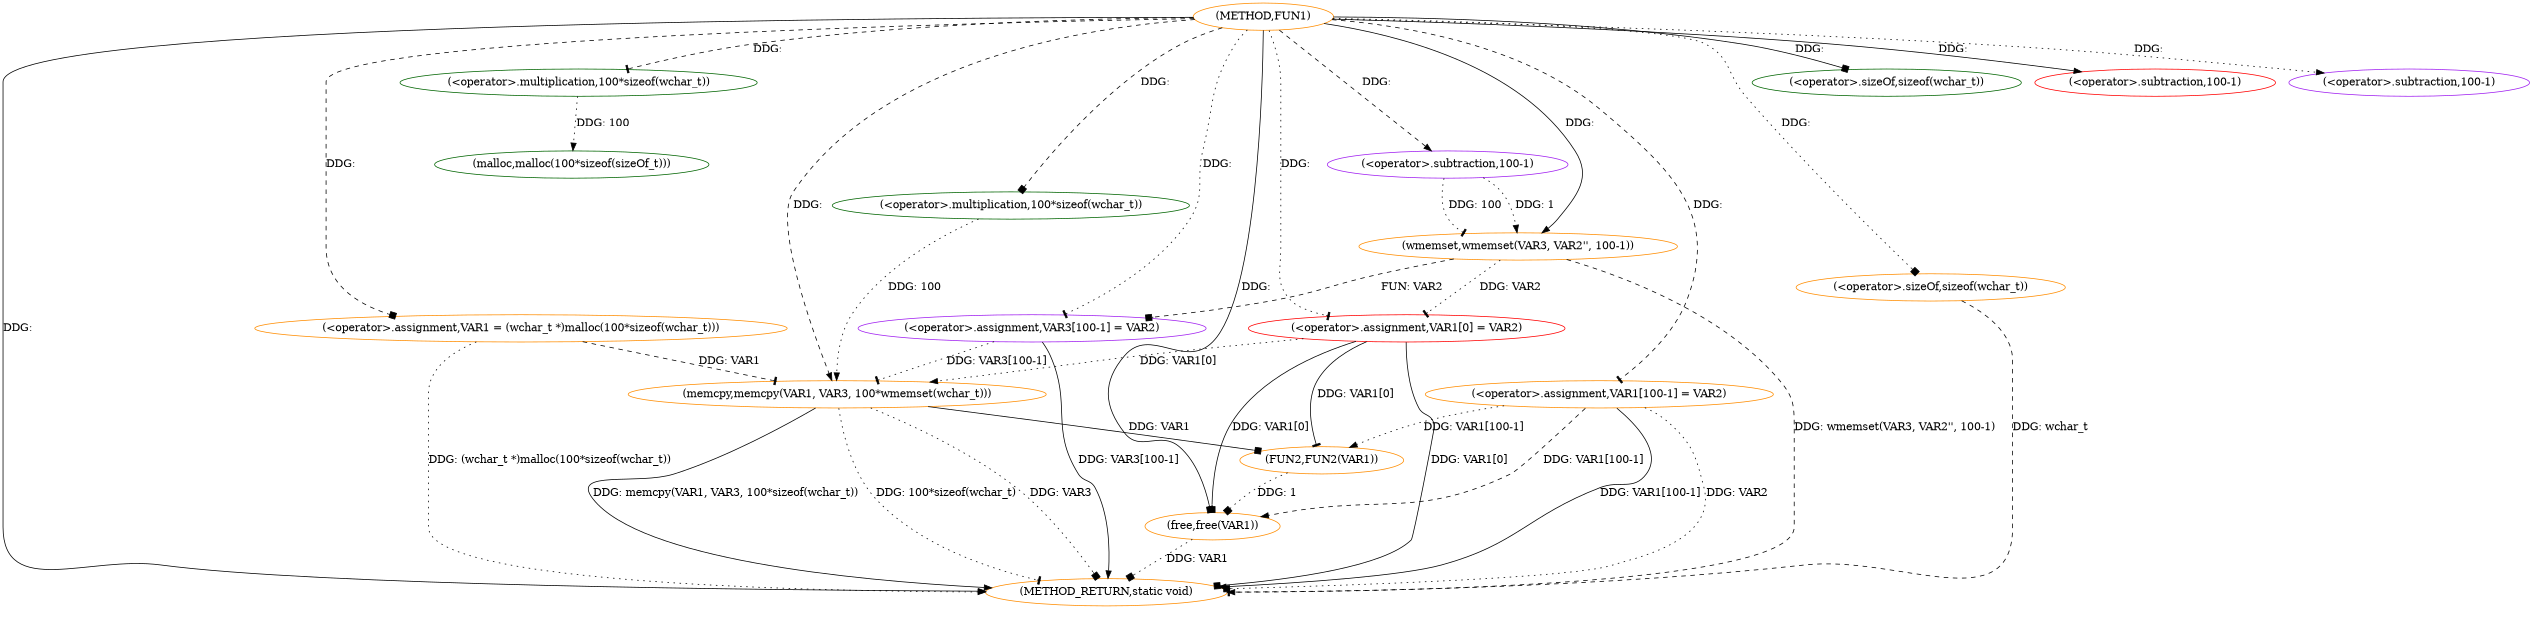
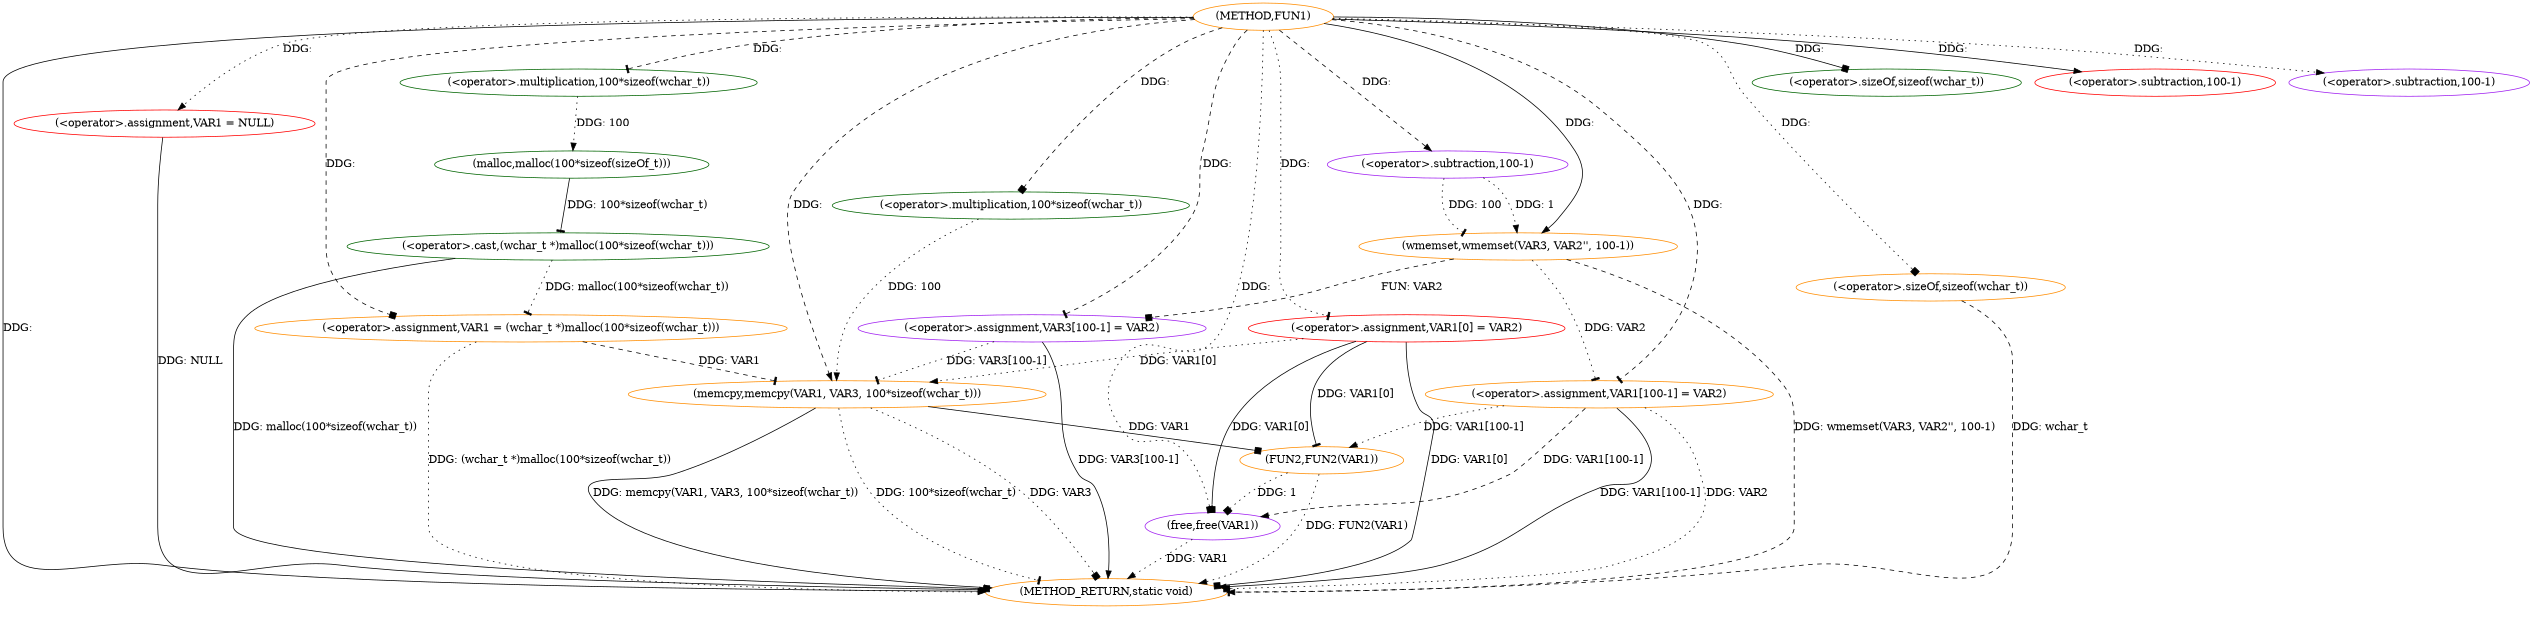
node "(<operator>.assignment,VAR1 = NULL)": added
edge "(METHOD,FUN1)" -> "(<operator>.assignment,VAR3[100-1] = VAR2)": style dotted -> dashed
node "(<operator>.cast,(wchar_t *)malloc(100*sizeof(wchar_t)))": added
edge "(wmemset,wmemset(VAR3, VAR2'', 100-1))" -> "(<operator>.assignment,VAR1[0] = VAR2)": now "(wmemset,wmemset(VAR3, VAR2'', 100-1))" -> "(<operator>.assignment,VAR1[100-1] = VAR2)"
edge "(METHOD,FUN1)" -> "(free,free(VAR1))": style solid -> dotted
node "(memcpy,memcpy(VAR1, VAR3, 100*wmemset(wchar_t)))": label "(memcpy,memcpy(VAR1, VAR3, 100*wmemset(wchar_t)))" -> "(memcpy,memcpy(VAR1, VAR3, 100*sizeof(wchar_t)))"
node "(free,free(VAR1))": color darkorange -> purple
edge "(FUN2,FUN2(VAR1))" -> "(METHOD_RETURN,static void)": added, label "DDG: FUN2(VAR1)"
edge "(free,free(VAR1))" -> "(METHOD_RETURN,static void)": arrowhead box -> normal
